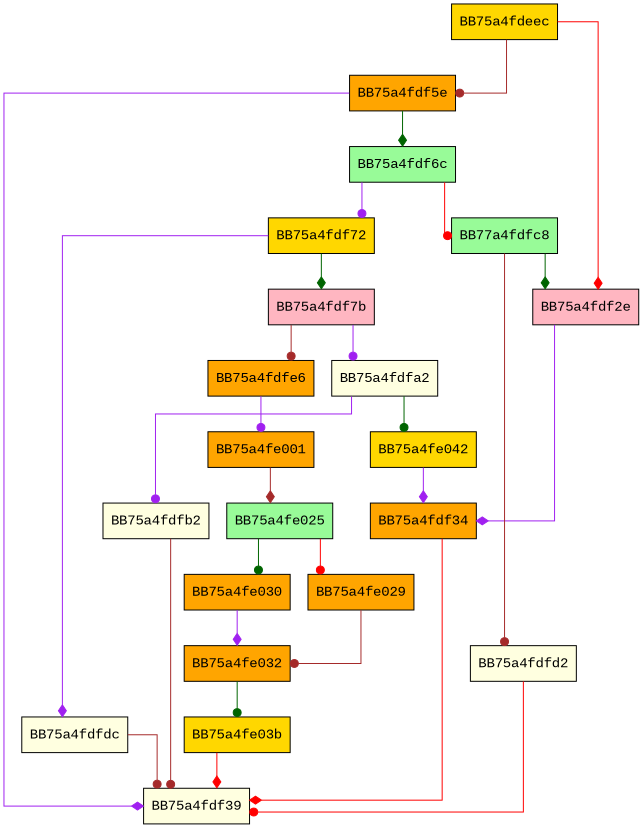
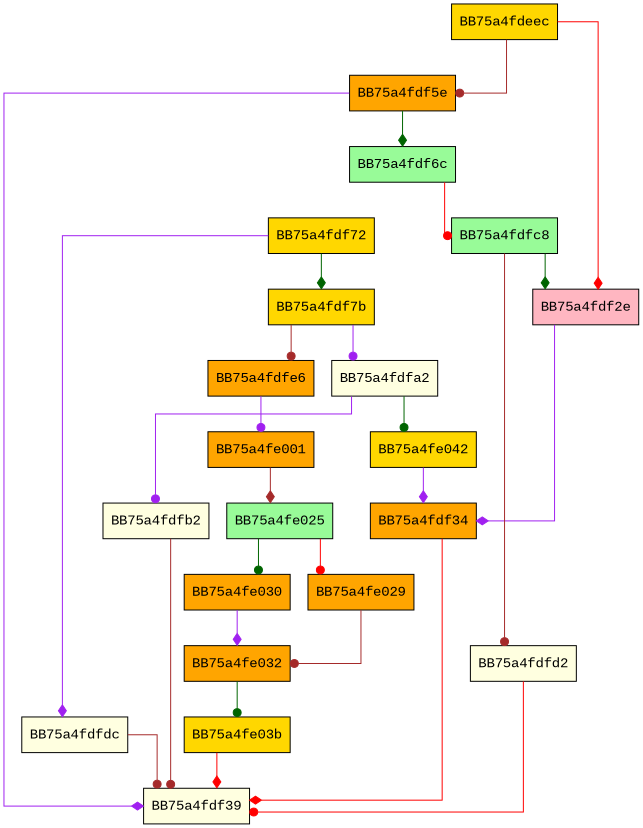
edge "BB75a4fdf6c" -> "BB75a4fdf72": removed
node "BB77a4fdfc8": label "BB77a4fdfc8" -> "BB75a4fdfc8"
node "BB75a4fdf7b": fillcolor lightpink -> gold
